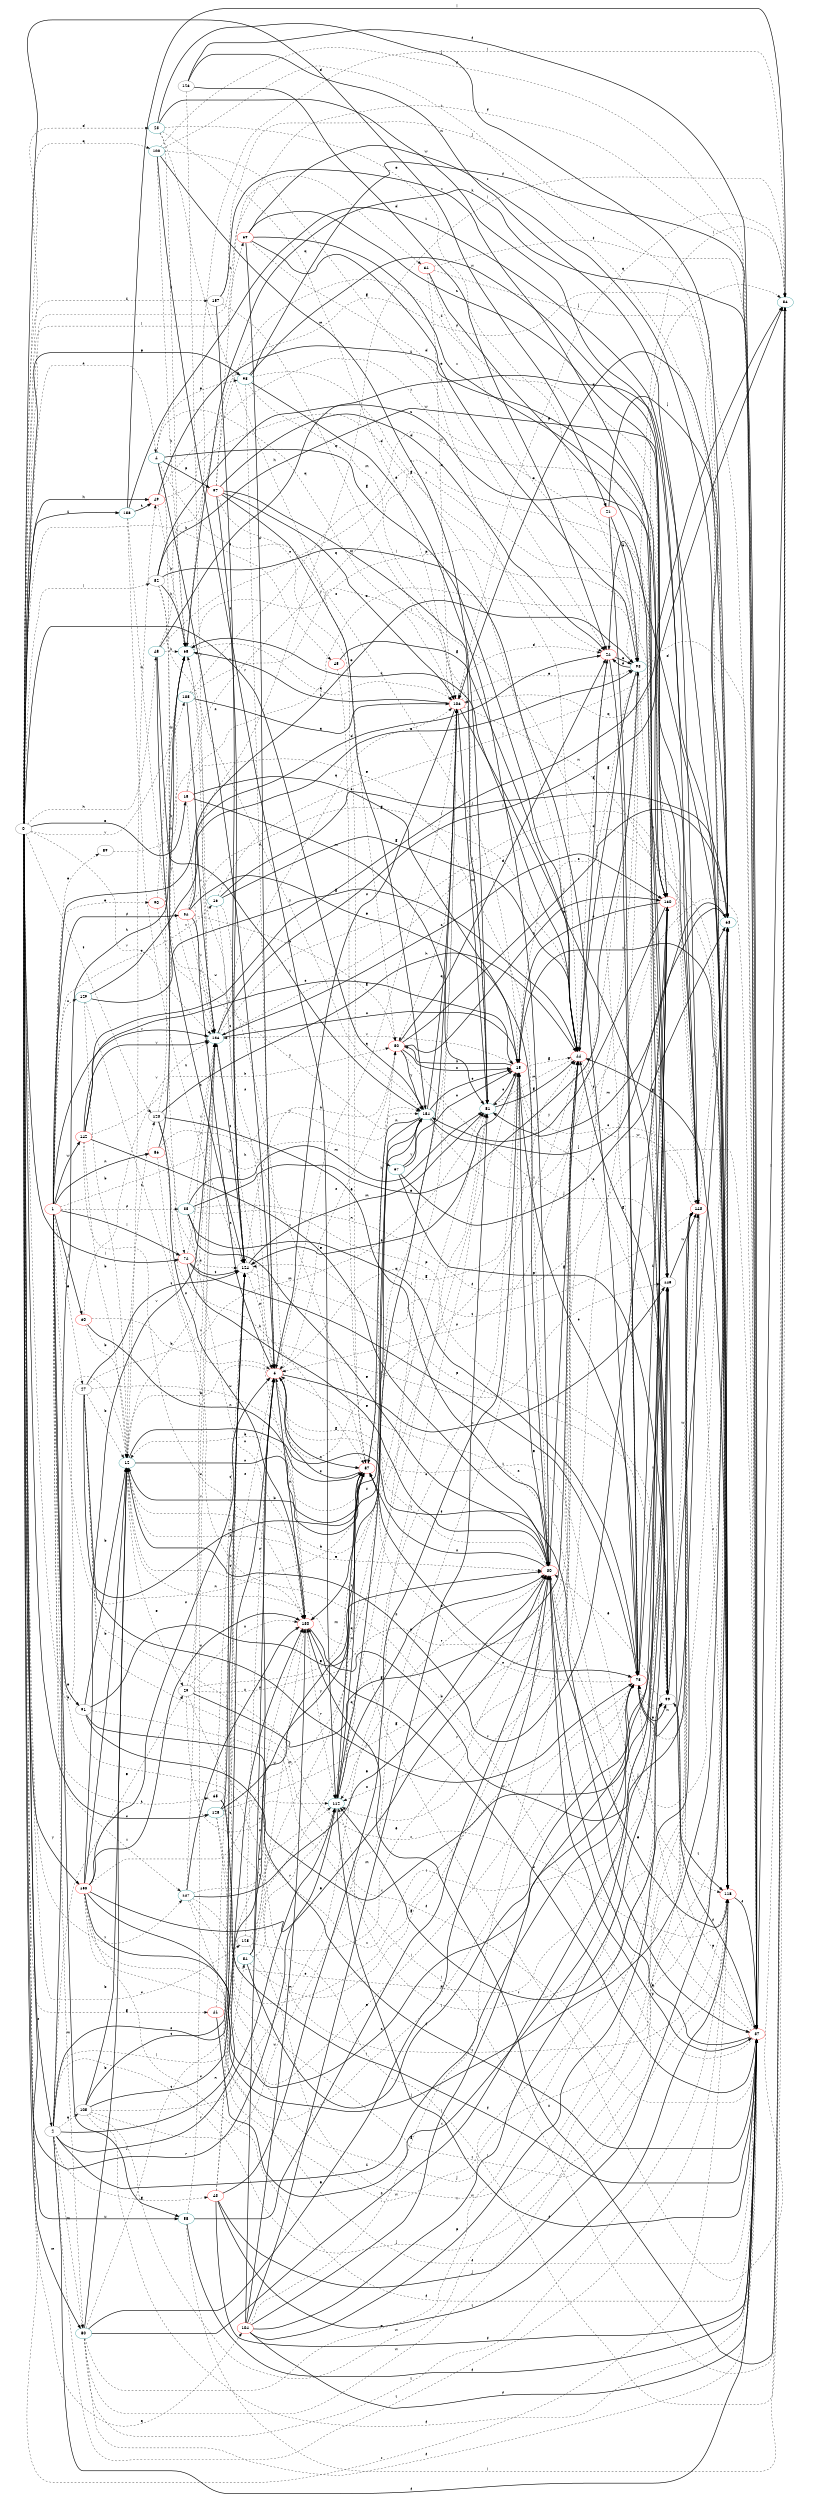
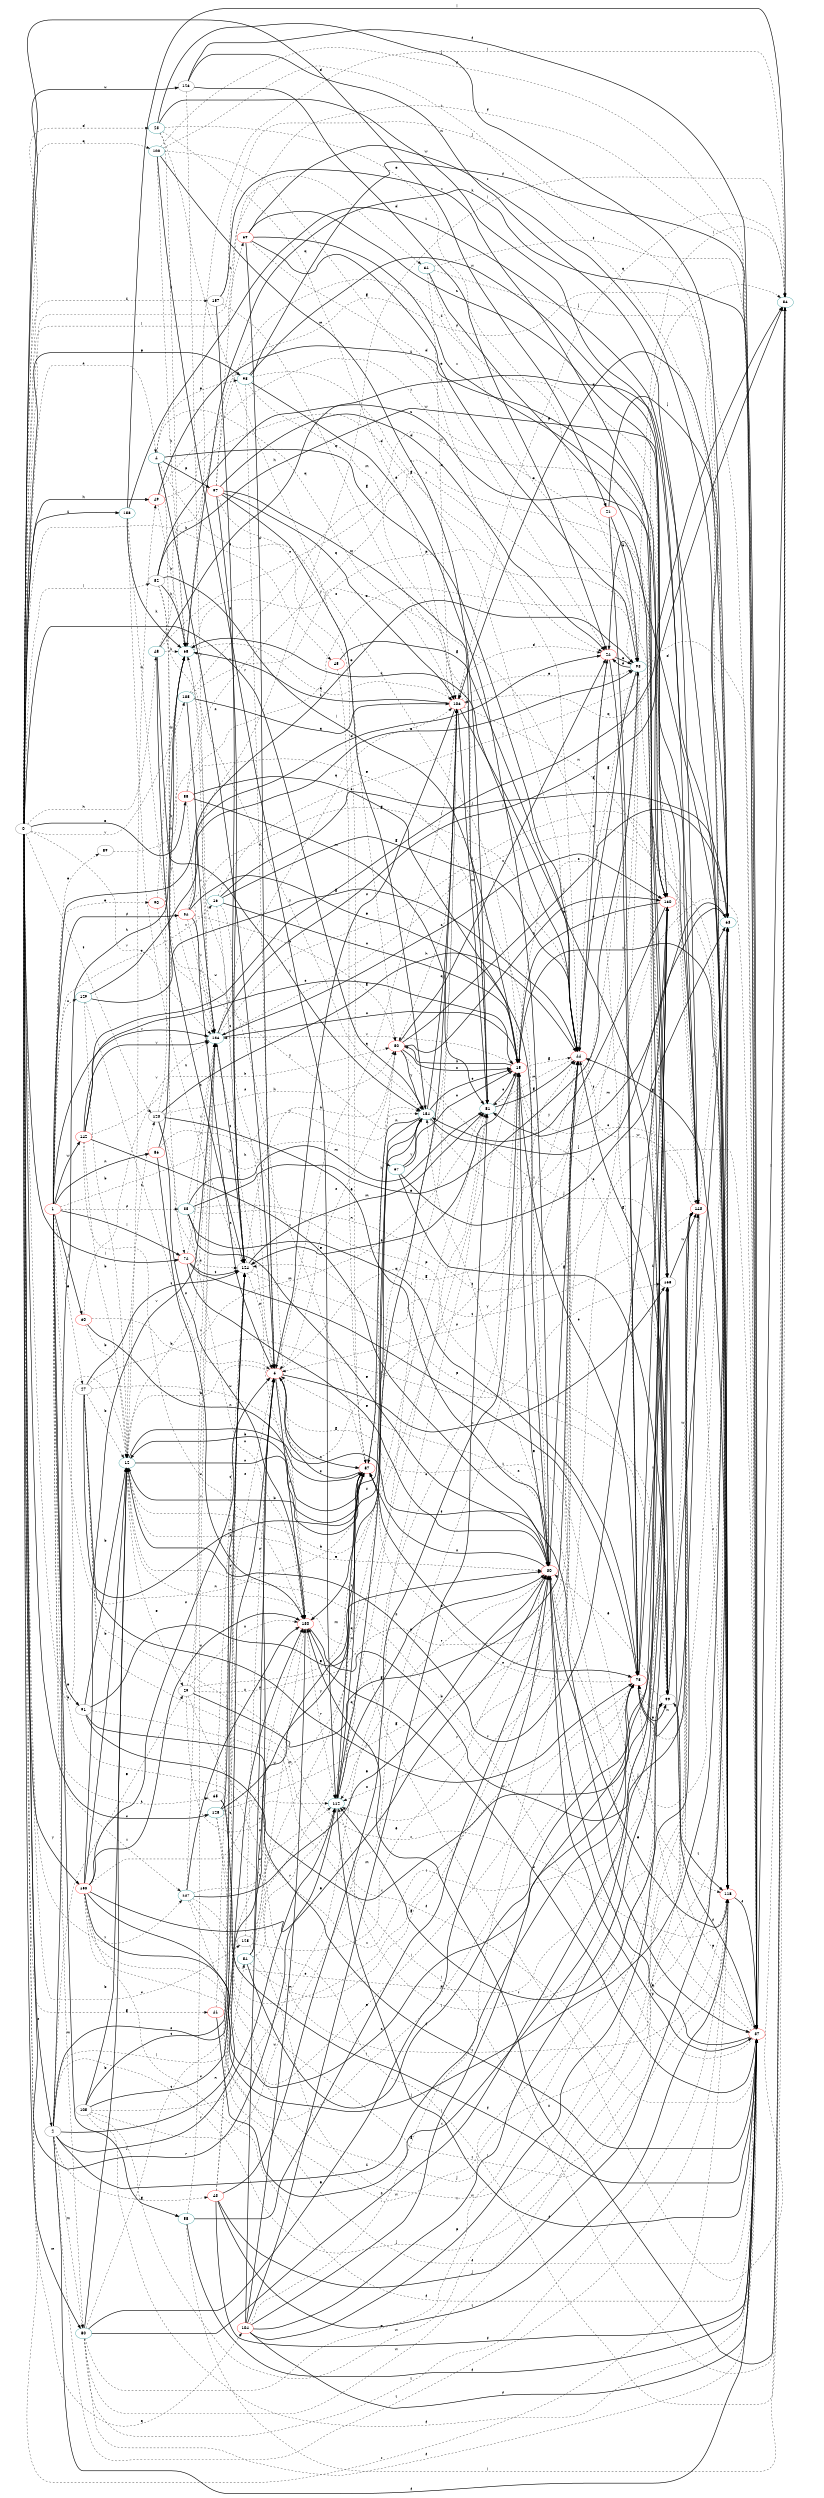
node "64": color red -> teal
edge "158" -> "49": now "158" -> "68"
node "18": label "18" -> "88"
edge "50" -> "24": label "d" -> "s"
edge "16" -> "15": added, label "c"
edge "52" -> "75": now "52" -> "15"
edge "67" -> "99": label "p" -> "i"
node "148": label "148" -> "168"
edge "123" -> "87": now "123" -> "50"
edge "86" -> "130": style dashed -> bold
edge "87" -> "12": style dashed -> bold
edge "30" -> "6": now "30" -> "154"
edge "0" -> "58": now "0" -> "126"
edge "2" -> "105": removed, label "q"
